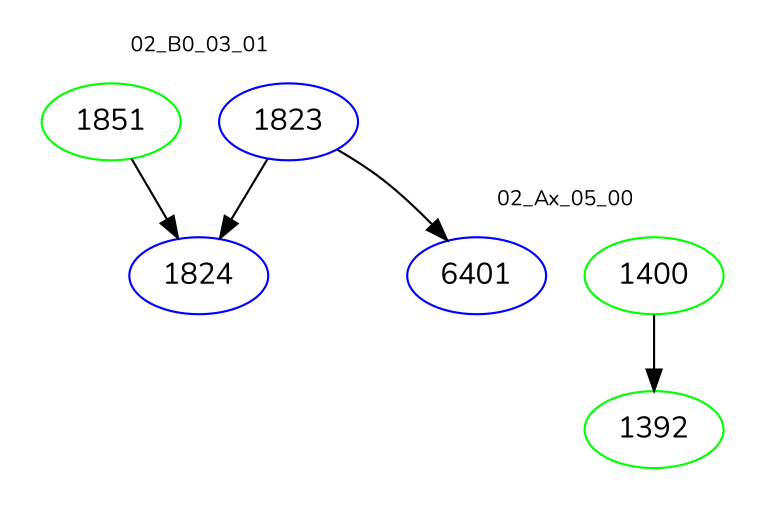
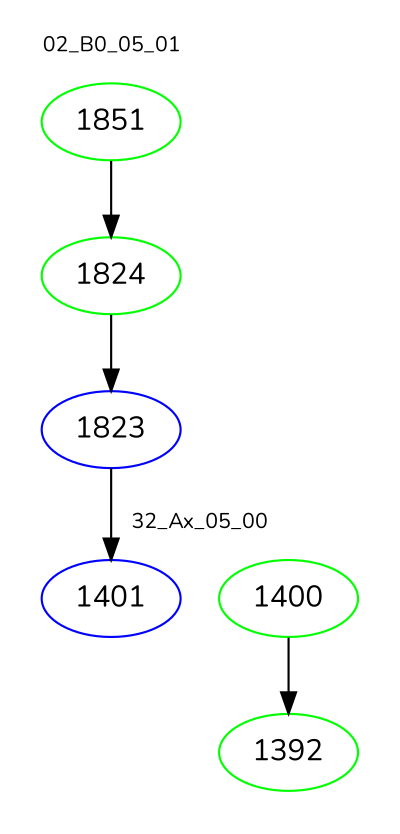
cluster "02_B0_03_01": label "02_B0_03_01" -> "02_B0_05_01"
edge "1823" -> "1824": reversed
cluster "02_Ax_05_00": label "02_Ax_05_00" -> "32_Ax_05_00"
node "1824": color blue -> green
node "6401": label "6401" -> "1401"
